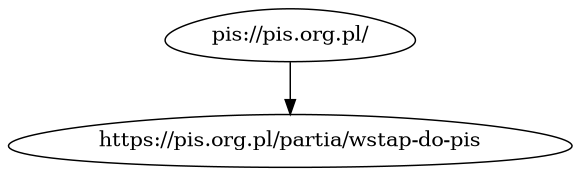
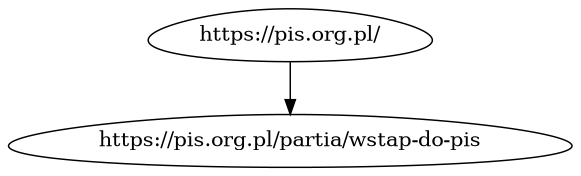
node "pis://pis.org.pl/": label "pis://pis.org.pl/" -> "https://pis.org.pl/"
